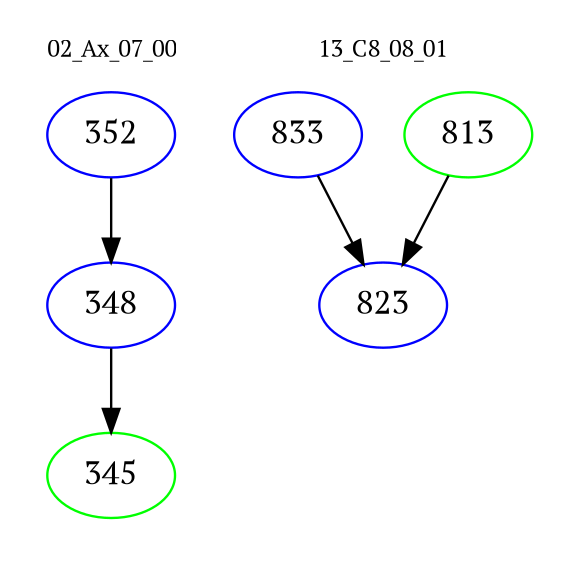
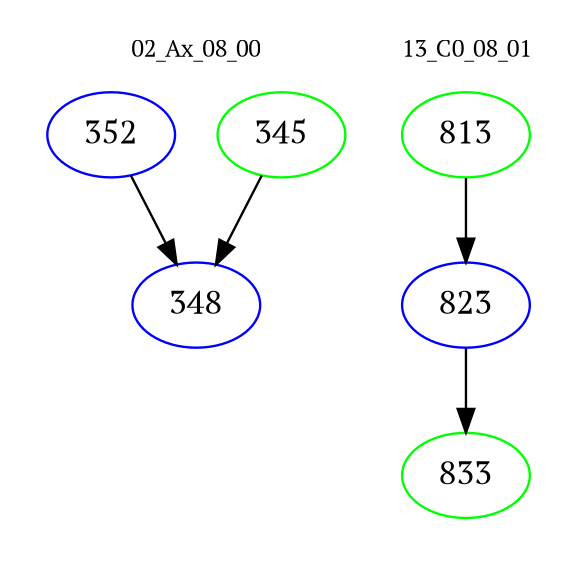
cluster "02_Ax_07_00": label "02_Ax_07_00" -> "02_Ax_08_00"
cluster "13_C8_08_01": label "13_C8_08_01" -> "13_C0_08_01"
node "833": color blue -> green
edge "833" -> "823": reversed
edge "348" -> "345": reversed
